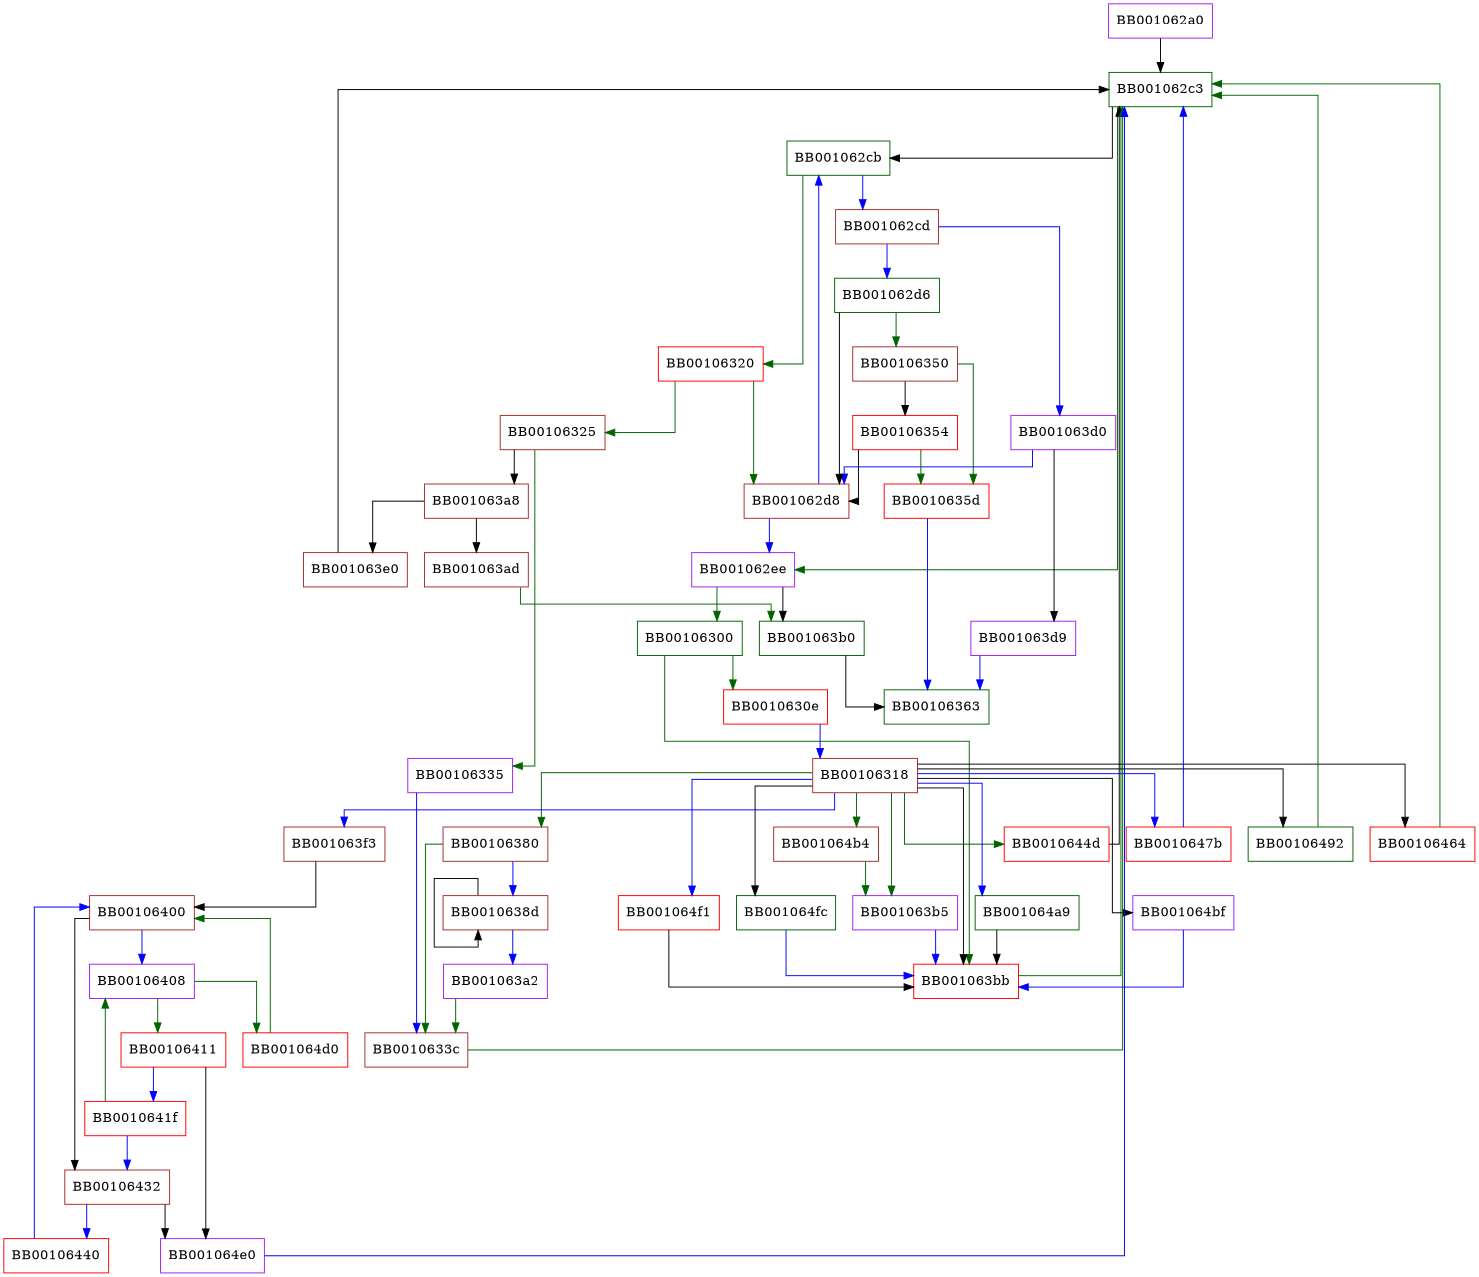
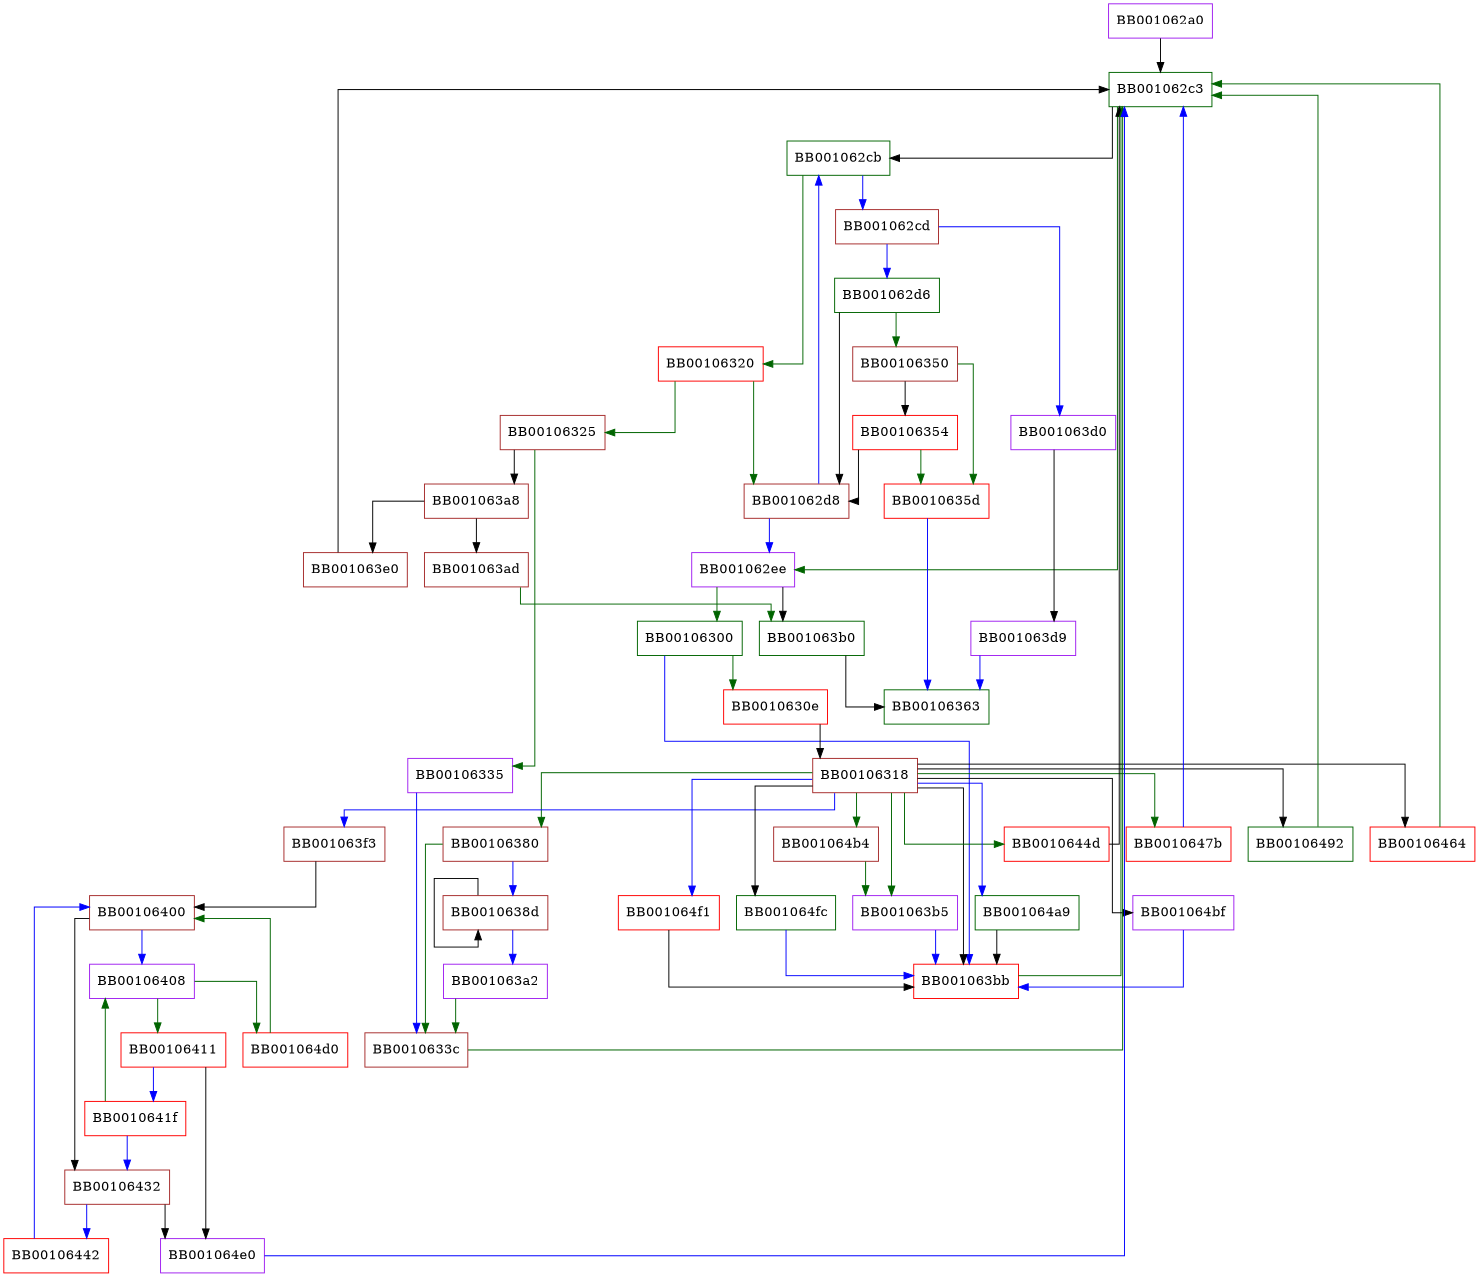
edge "BB001063d0" -> "BB001062d8": removed
edge "BB0010630e" -> "BB00106318": color blue -> black
edge "BB00106300" -> "BB001063bb": color darkgreen -> blue
edge "BB00106318" -> "BB0010647b": color blue -> darkgreen
node "BB00106440": label "BB00106440" -> "BB00106442"
